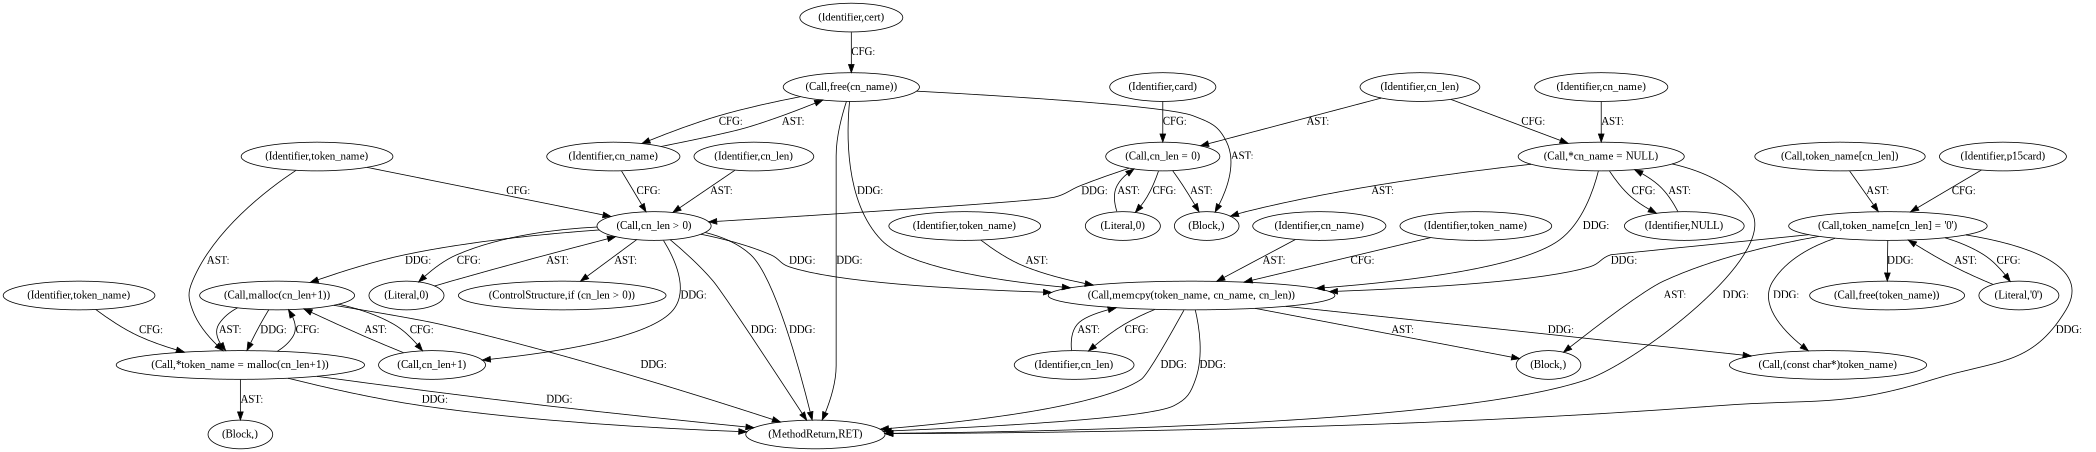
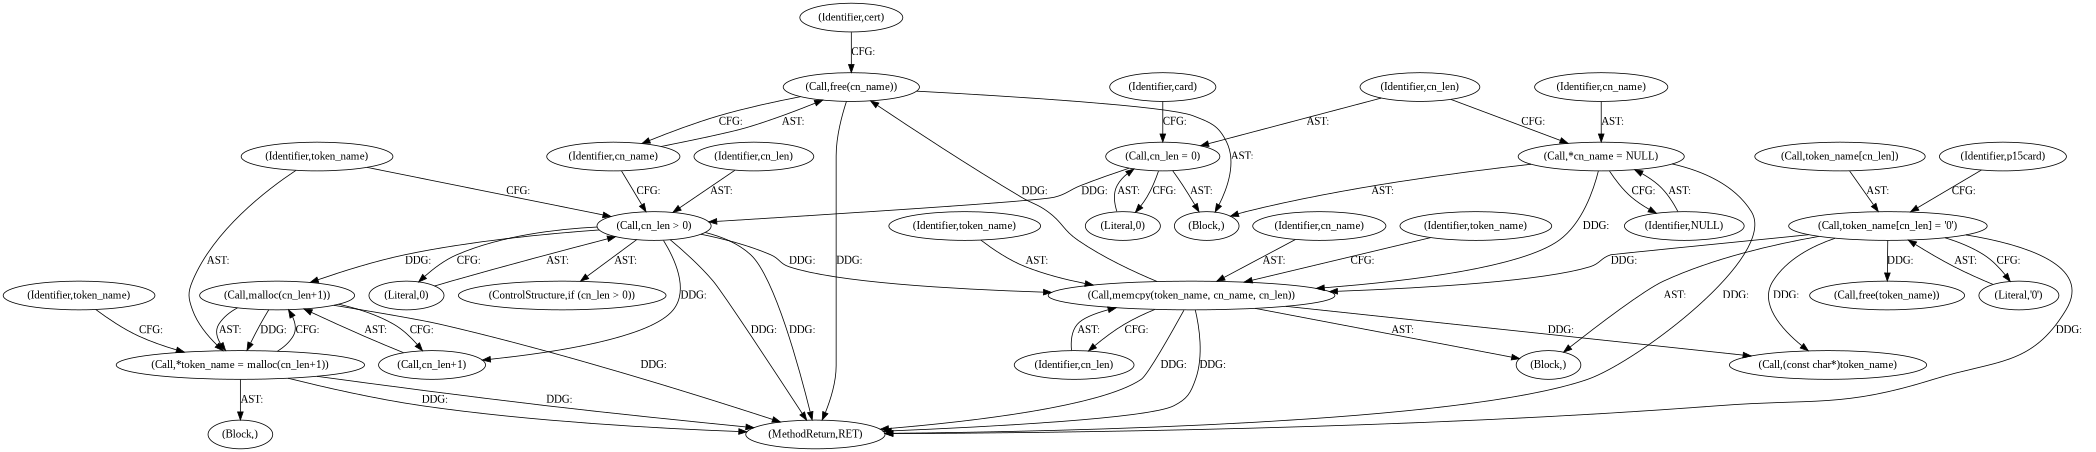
edge "(Call,free(cn_name))" -> "(Call,memcpy(token_name, cn_name, cn_len))": reversed
